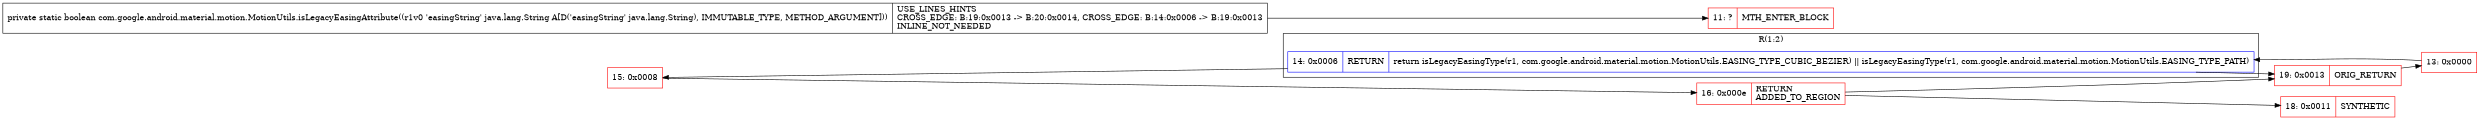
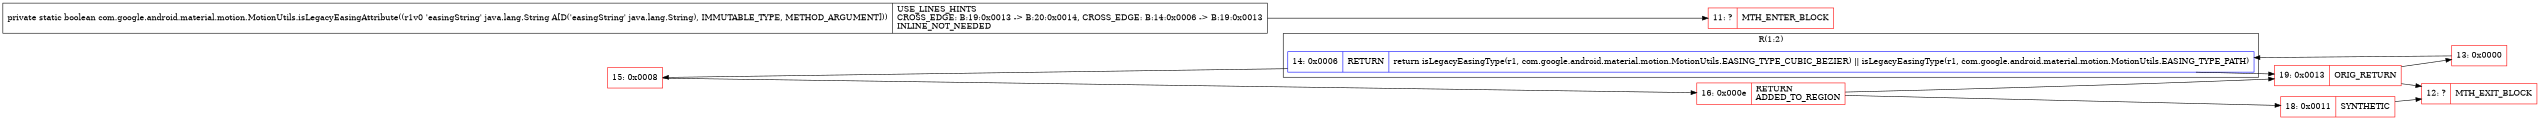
node "12: ?": added
